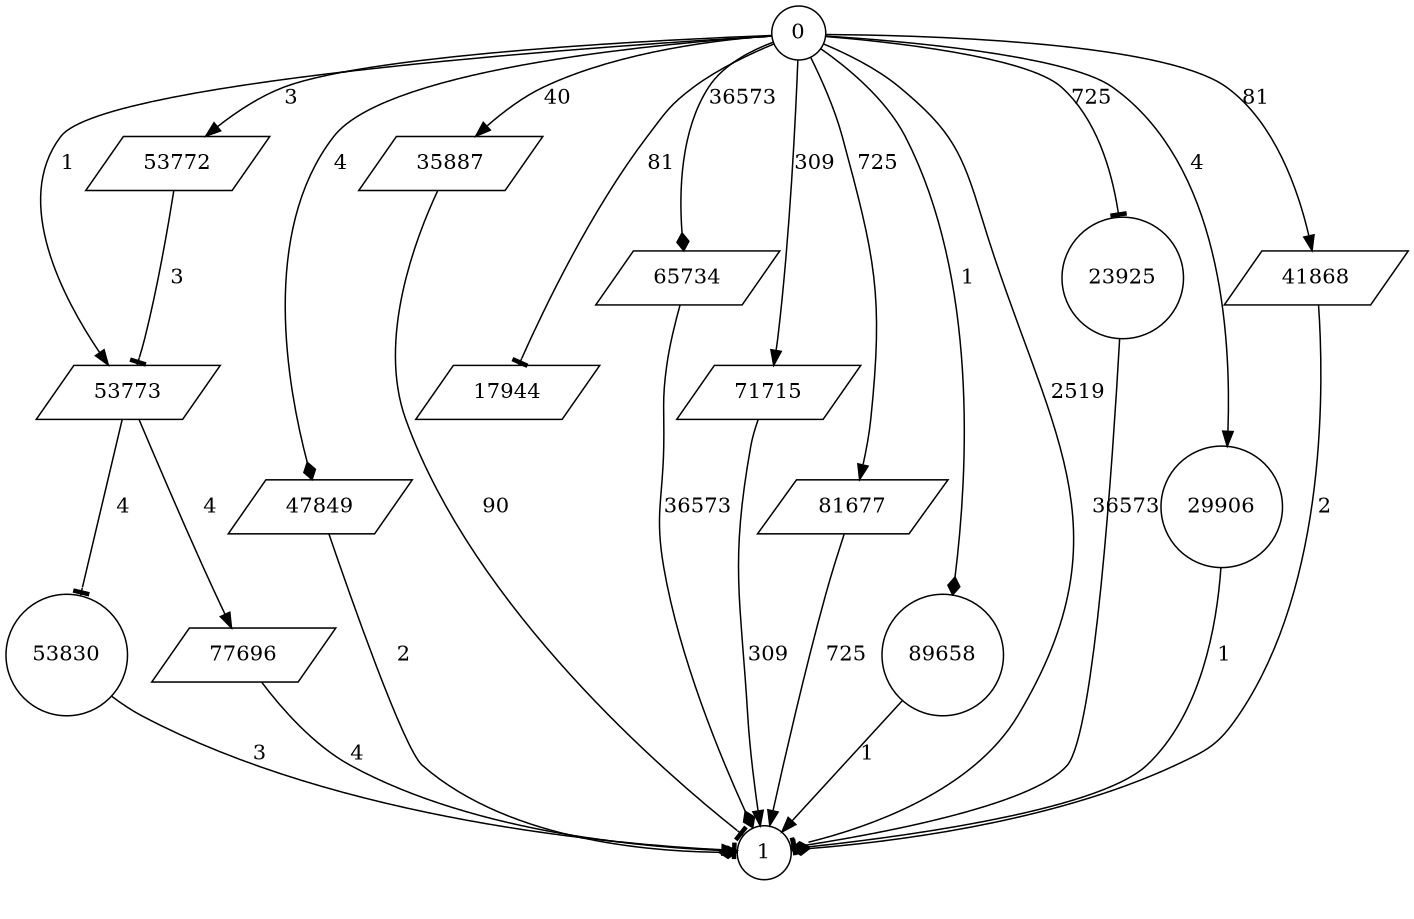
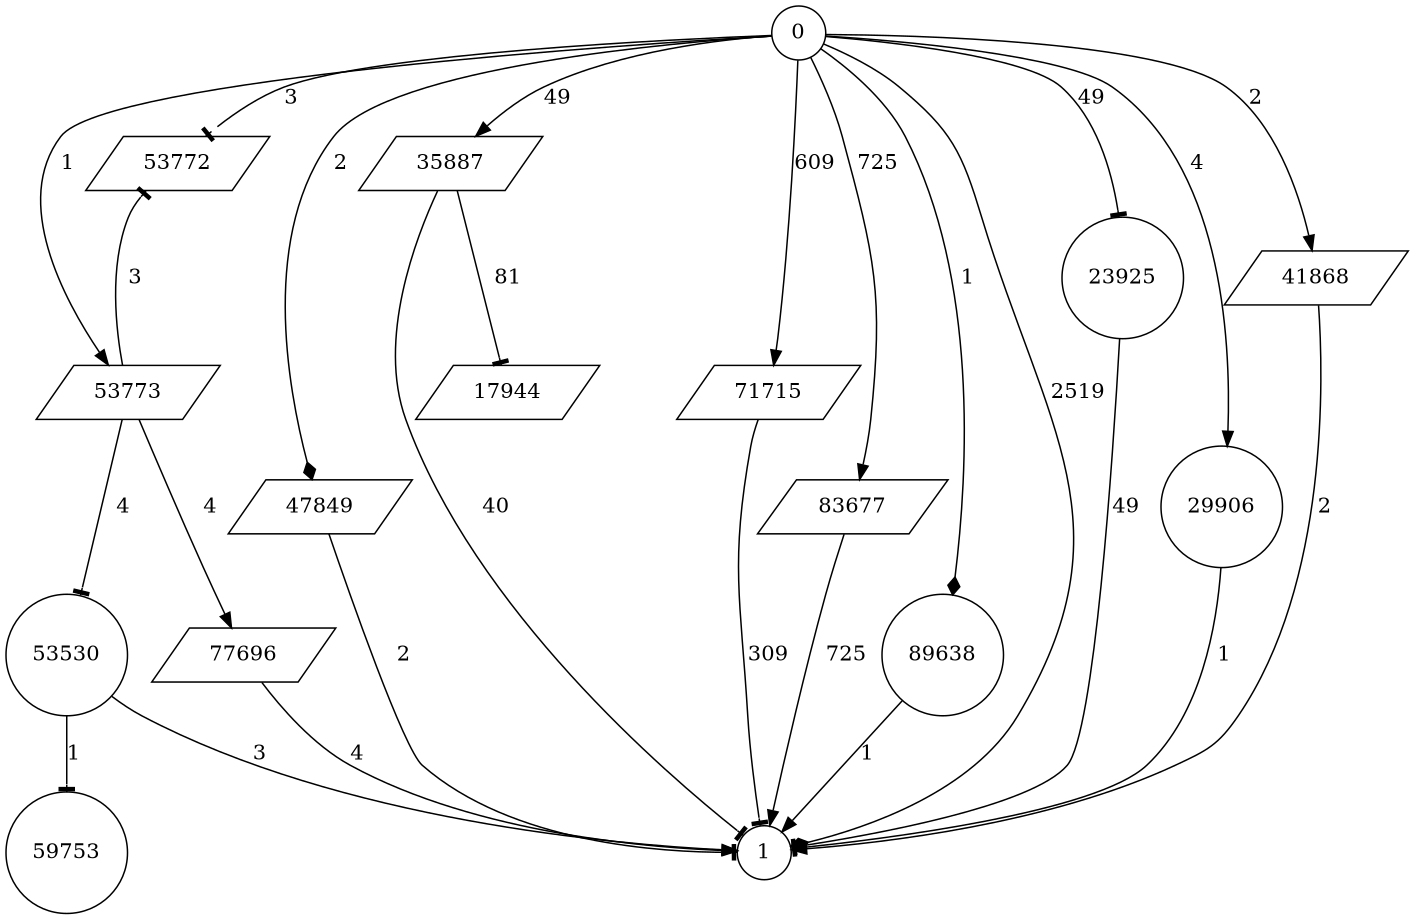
edge "0" -> "53772": arrowhead normal -> tee
edge "0" -> "35887": label "40" -> "49"
edge "0" -> "23925": label "725" -> "49"
edge "0" -> "41868": label "81" -> "2"
edge "0" -> "47849": label "4" -> "2"
edge "0" -> "71715": label "309" -> "609"
edge "0" -> "17944": now "35887" -> "17944"
edge "53772" -> "53773": reversed
node "65734": removed
edge "0" -> "1": arrowhead tee -> diamond
edge "35887" -> "1": label "90" -> "40"
node "81677": label "81677" -> "83677"
edge "23925" -> "1": label "36573" -> "49"
edge "71715" -> "1": arrowhead normal -> tee
node "53830": label "53830" -> "53530"
node "89658": label "89658" -> "89638"
edge "41868" -> "1": arrowhead diamond -> normal
edge "29906" -> "1": arrowhead diamond -> tee
edge "47849" -> "1": arrowhead diamond -> tee
edge "77696" -> "1": arrowhead tee -> normal
node "59753": added
